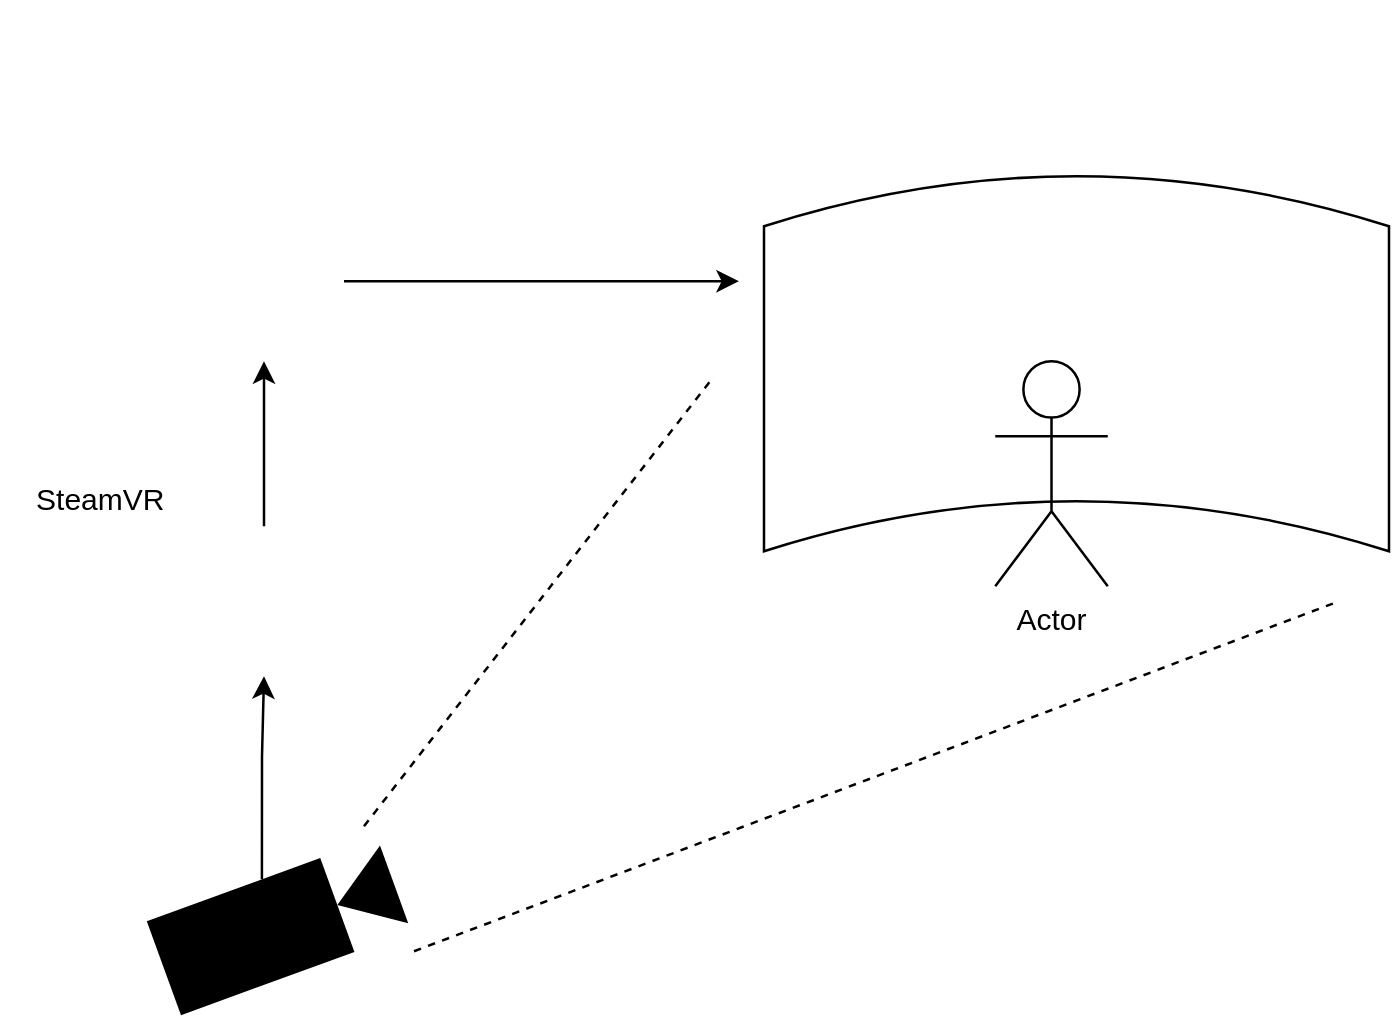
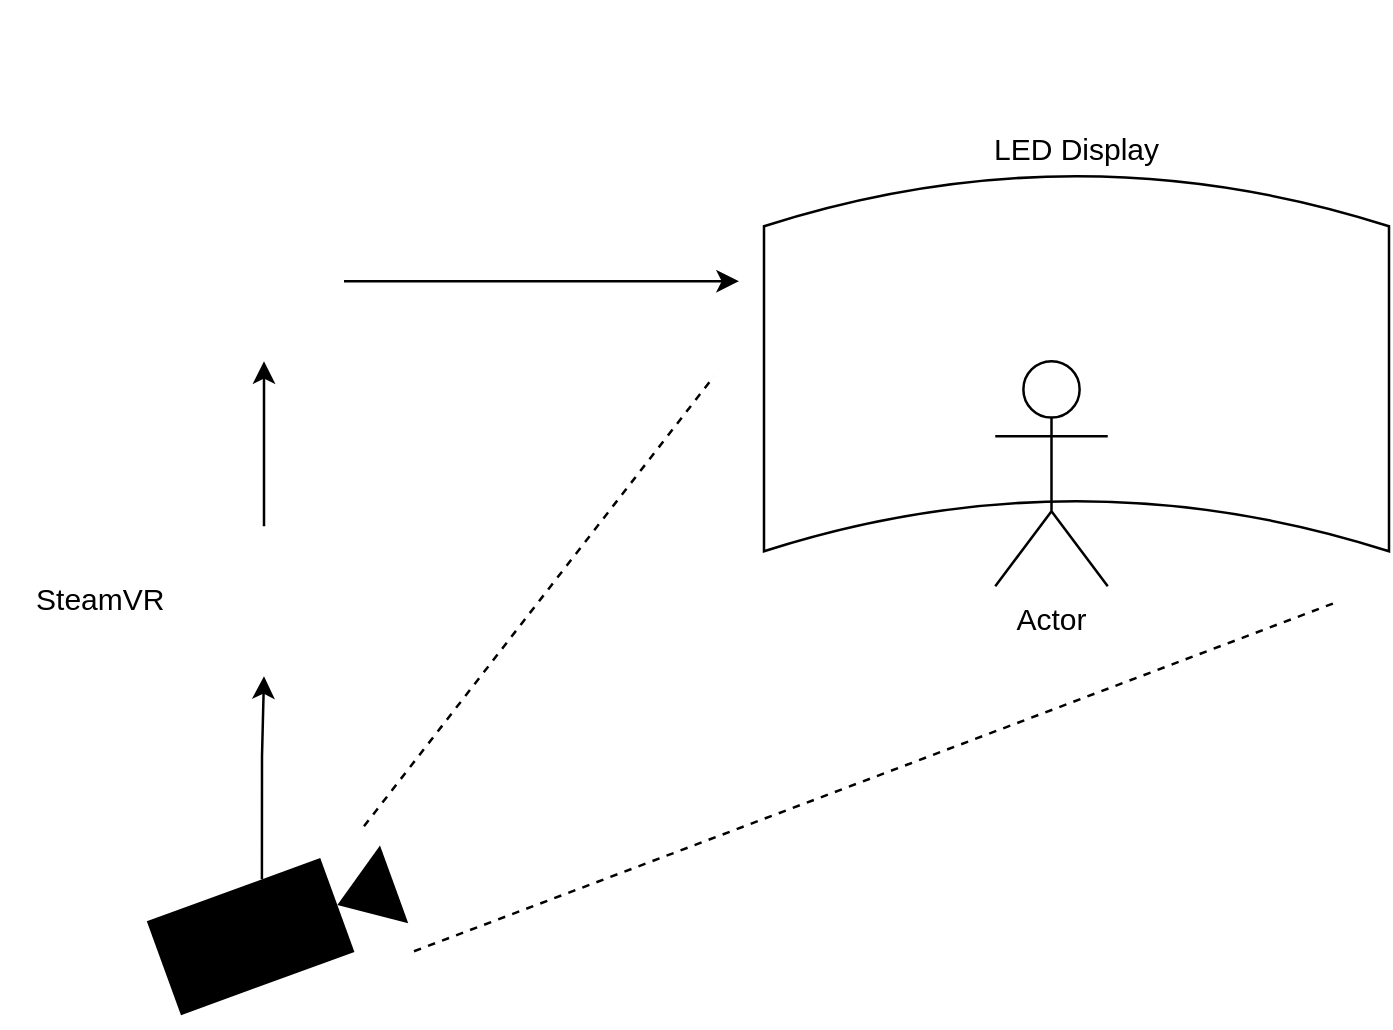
node "LED Display": added
node "SteamVR": moved (101, 501) -> (101, 601)
